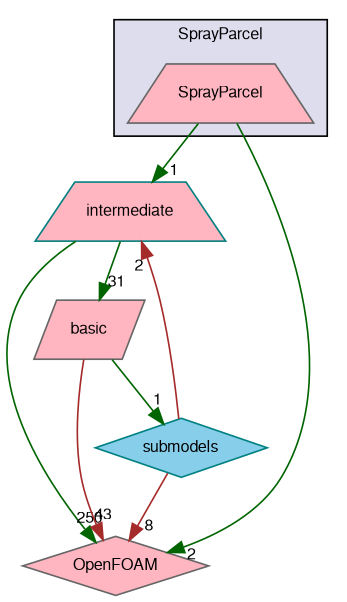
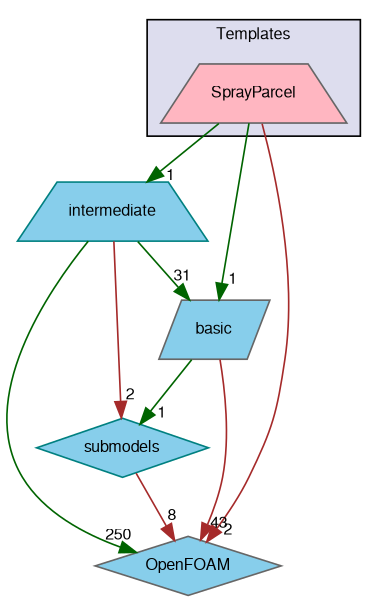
cluster "SprayParcel": label "SprayParcel" -> "Templates"
edge "SprayParcel" -> "basic": added
node "intermediate": fillcolor lightpink -> skyblue
node "basic": fillcolor lightpink -> skyblue
edge "submodels" -> "intermediate": reversed
edge "SprayParcel" -> "OpenFOAM": color darkgreen -> brown
node "OpenFOAM": fillcolor lightpink -> skyblue
